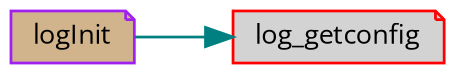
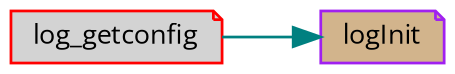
edge "logInit" -> "log_getconfig": reversed
